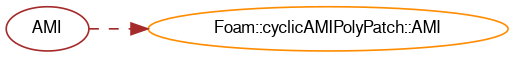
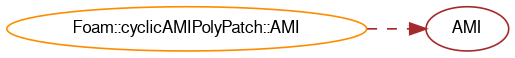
edge "AMI" -> "Foam::cyclicAMIPolyPatch::AMI": reversed
